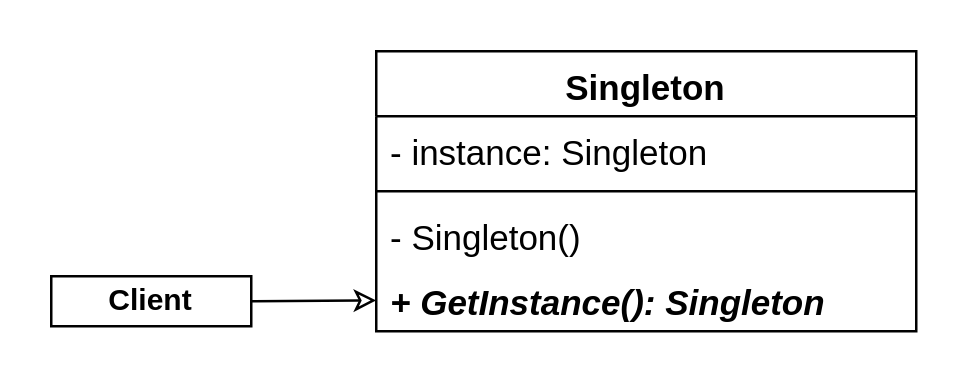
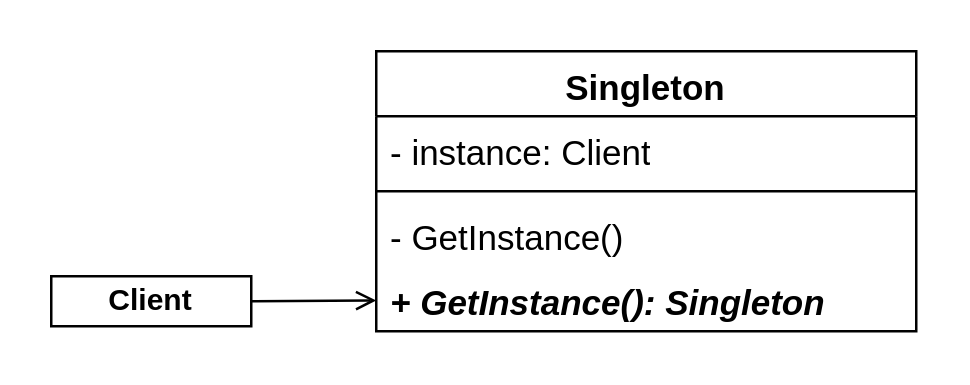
node "- instance: Singleton": label "- instance: Singleton" -> "- instance: Client"
node "- Singleton()": label "- Singleton()" -> "- GetInstance()"
edge "Client" -> "+ GetInstance(): Singleton": arrowhead classic -> open
